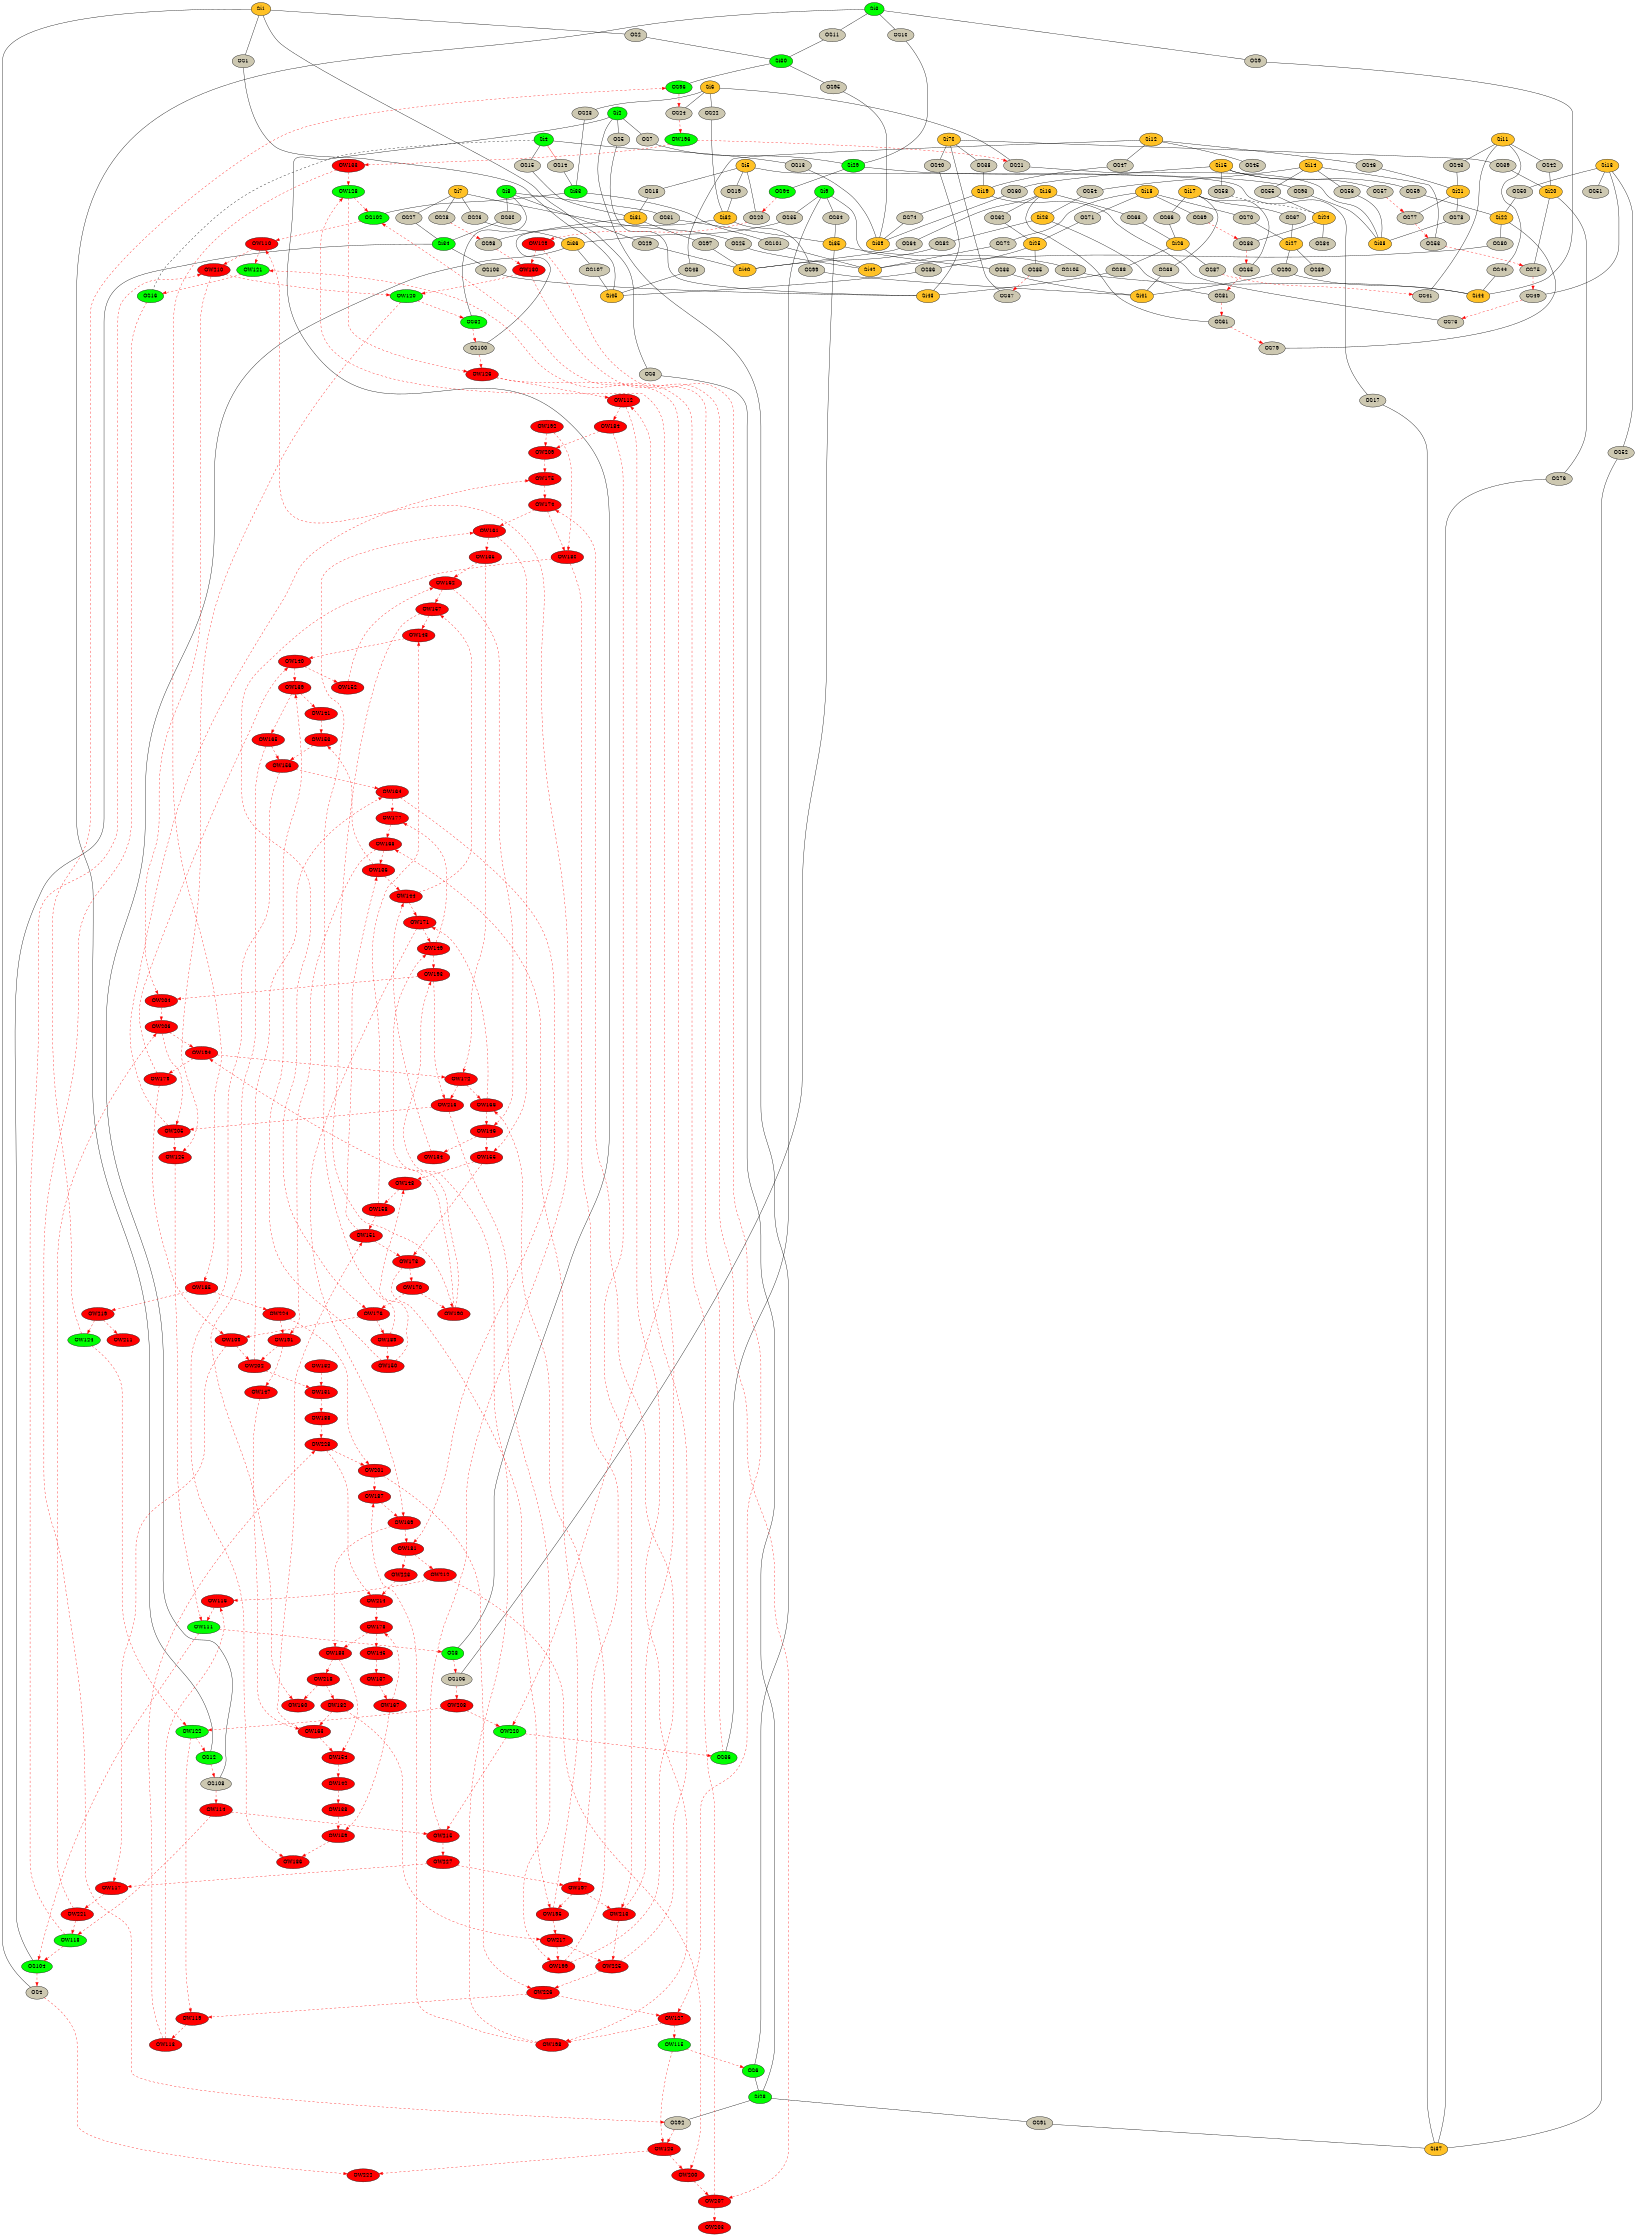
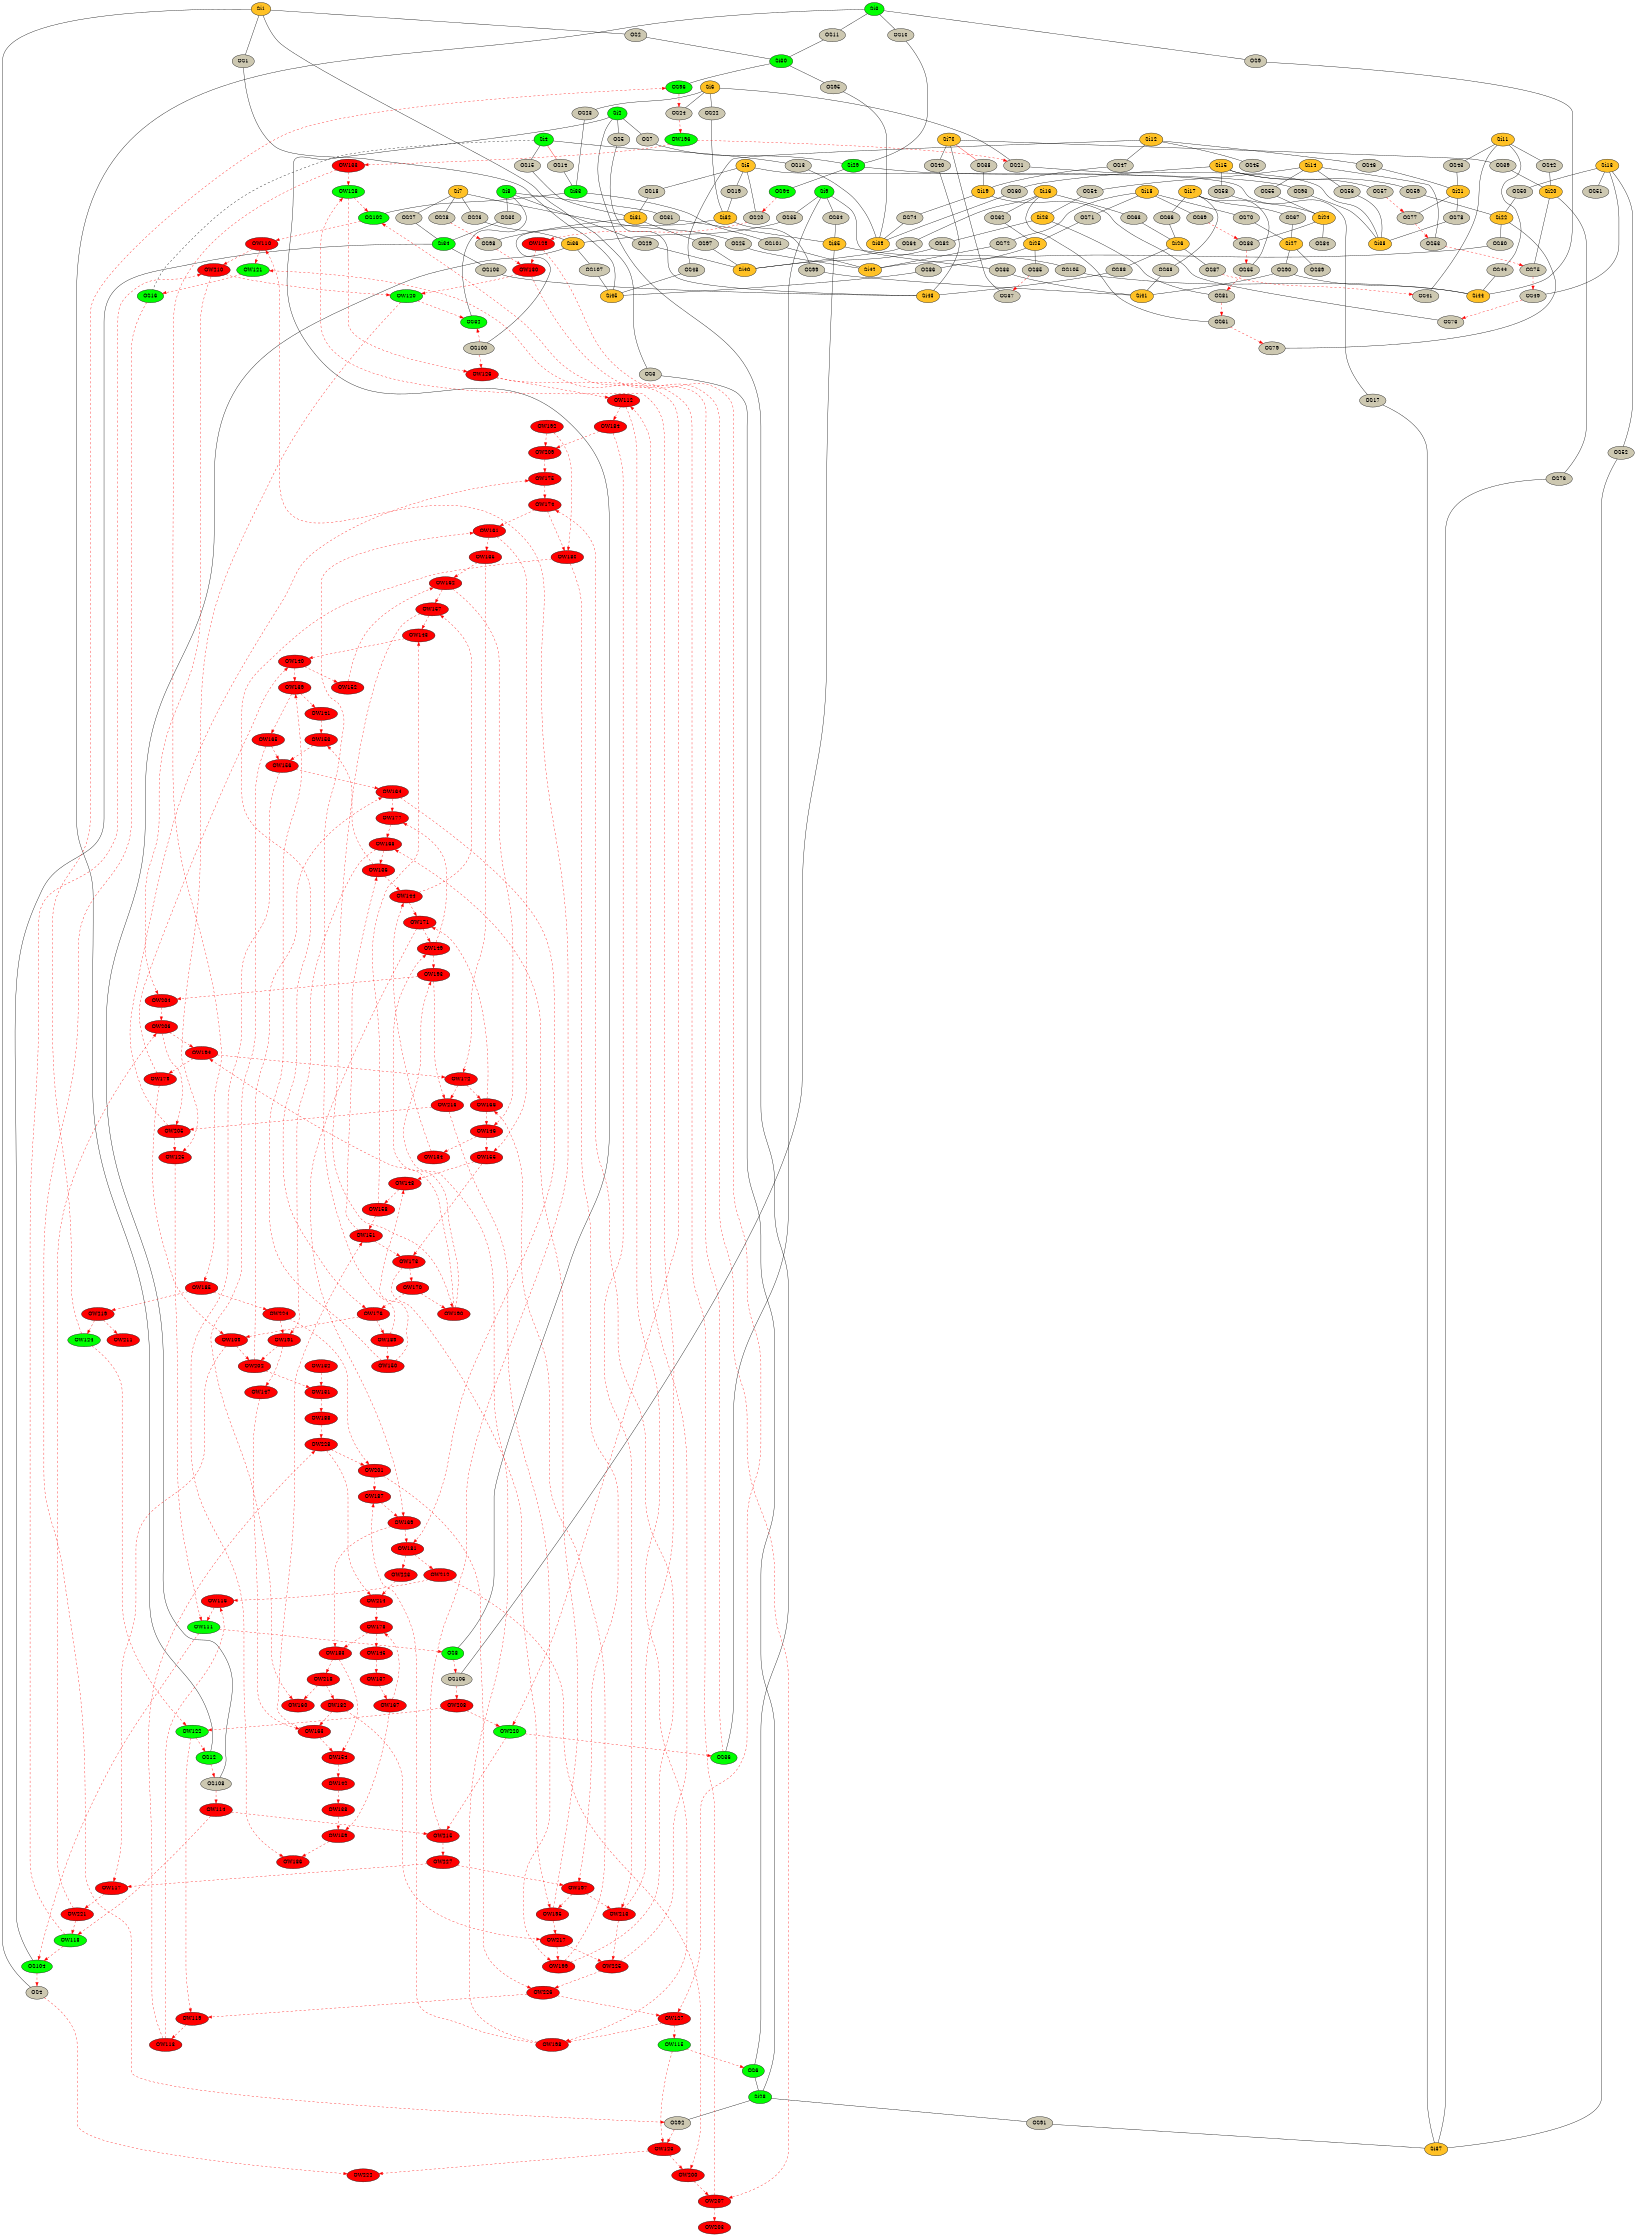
edge "Si70" -- "OS38": color black -> red
edge "OS58" -- "Si24": style dashed -> solid
edge "OS32" -> "OS100": reversed
